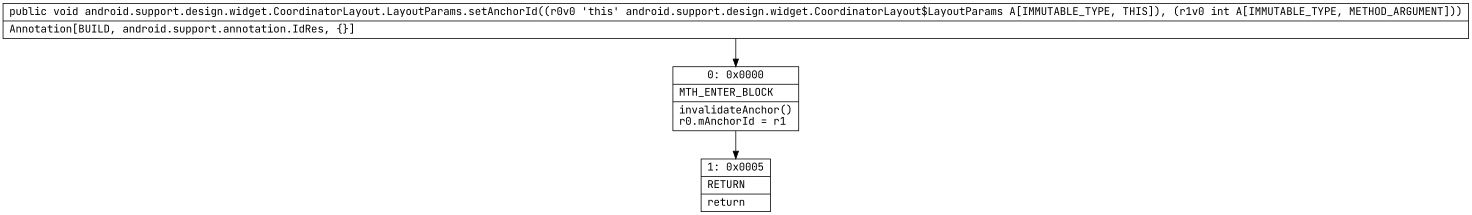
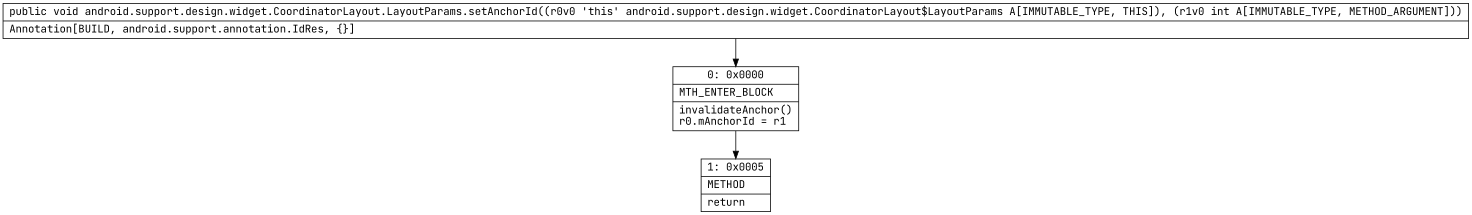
node "1: 0x0005": text "RETURN" -> "METHOD"
